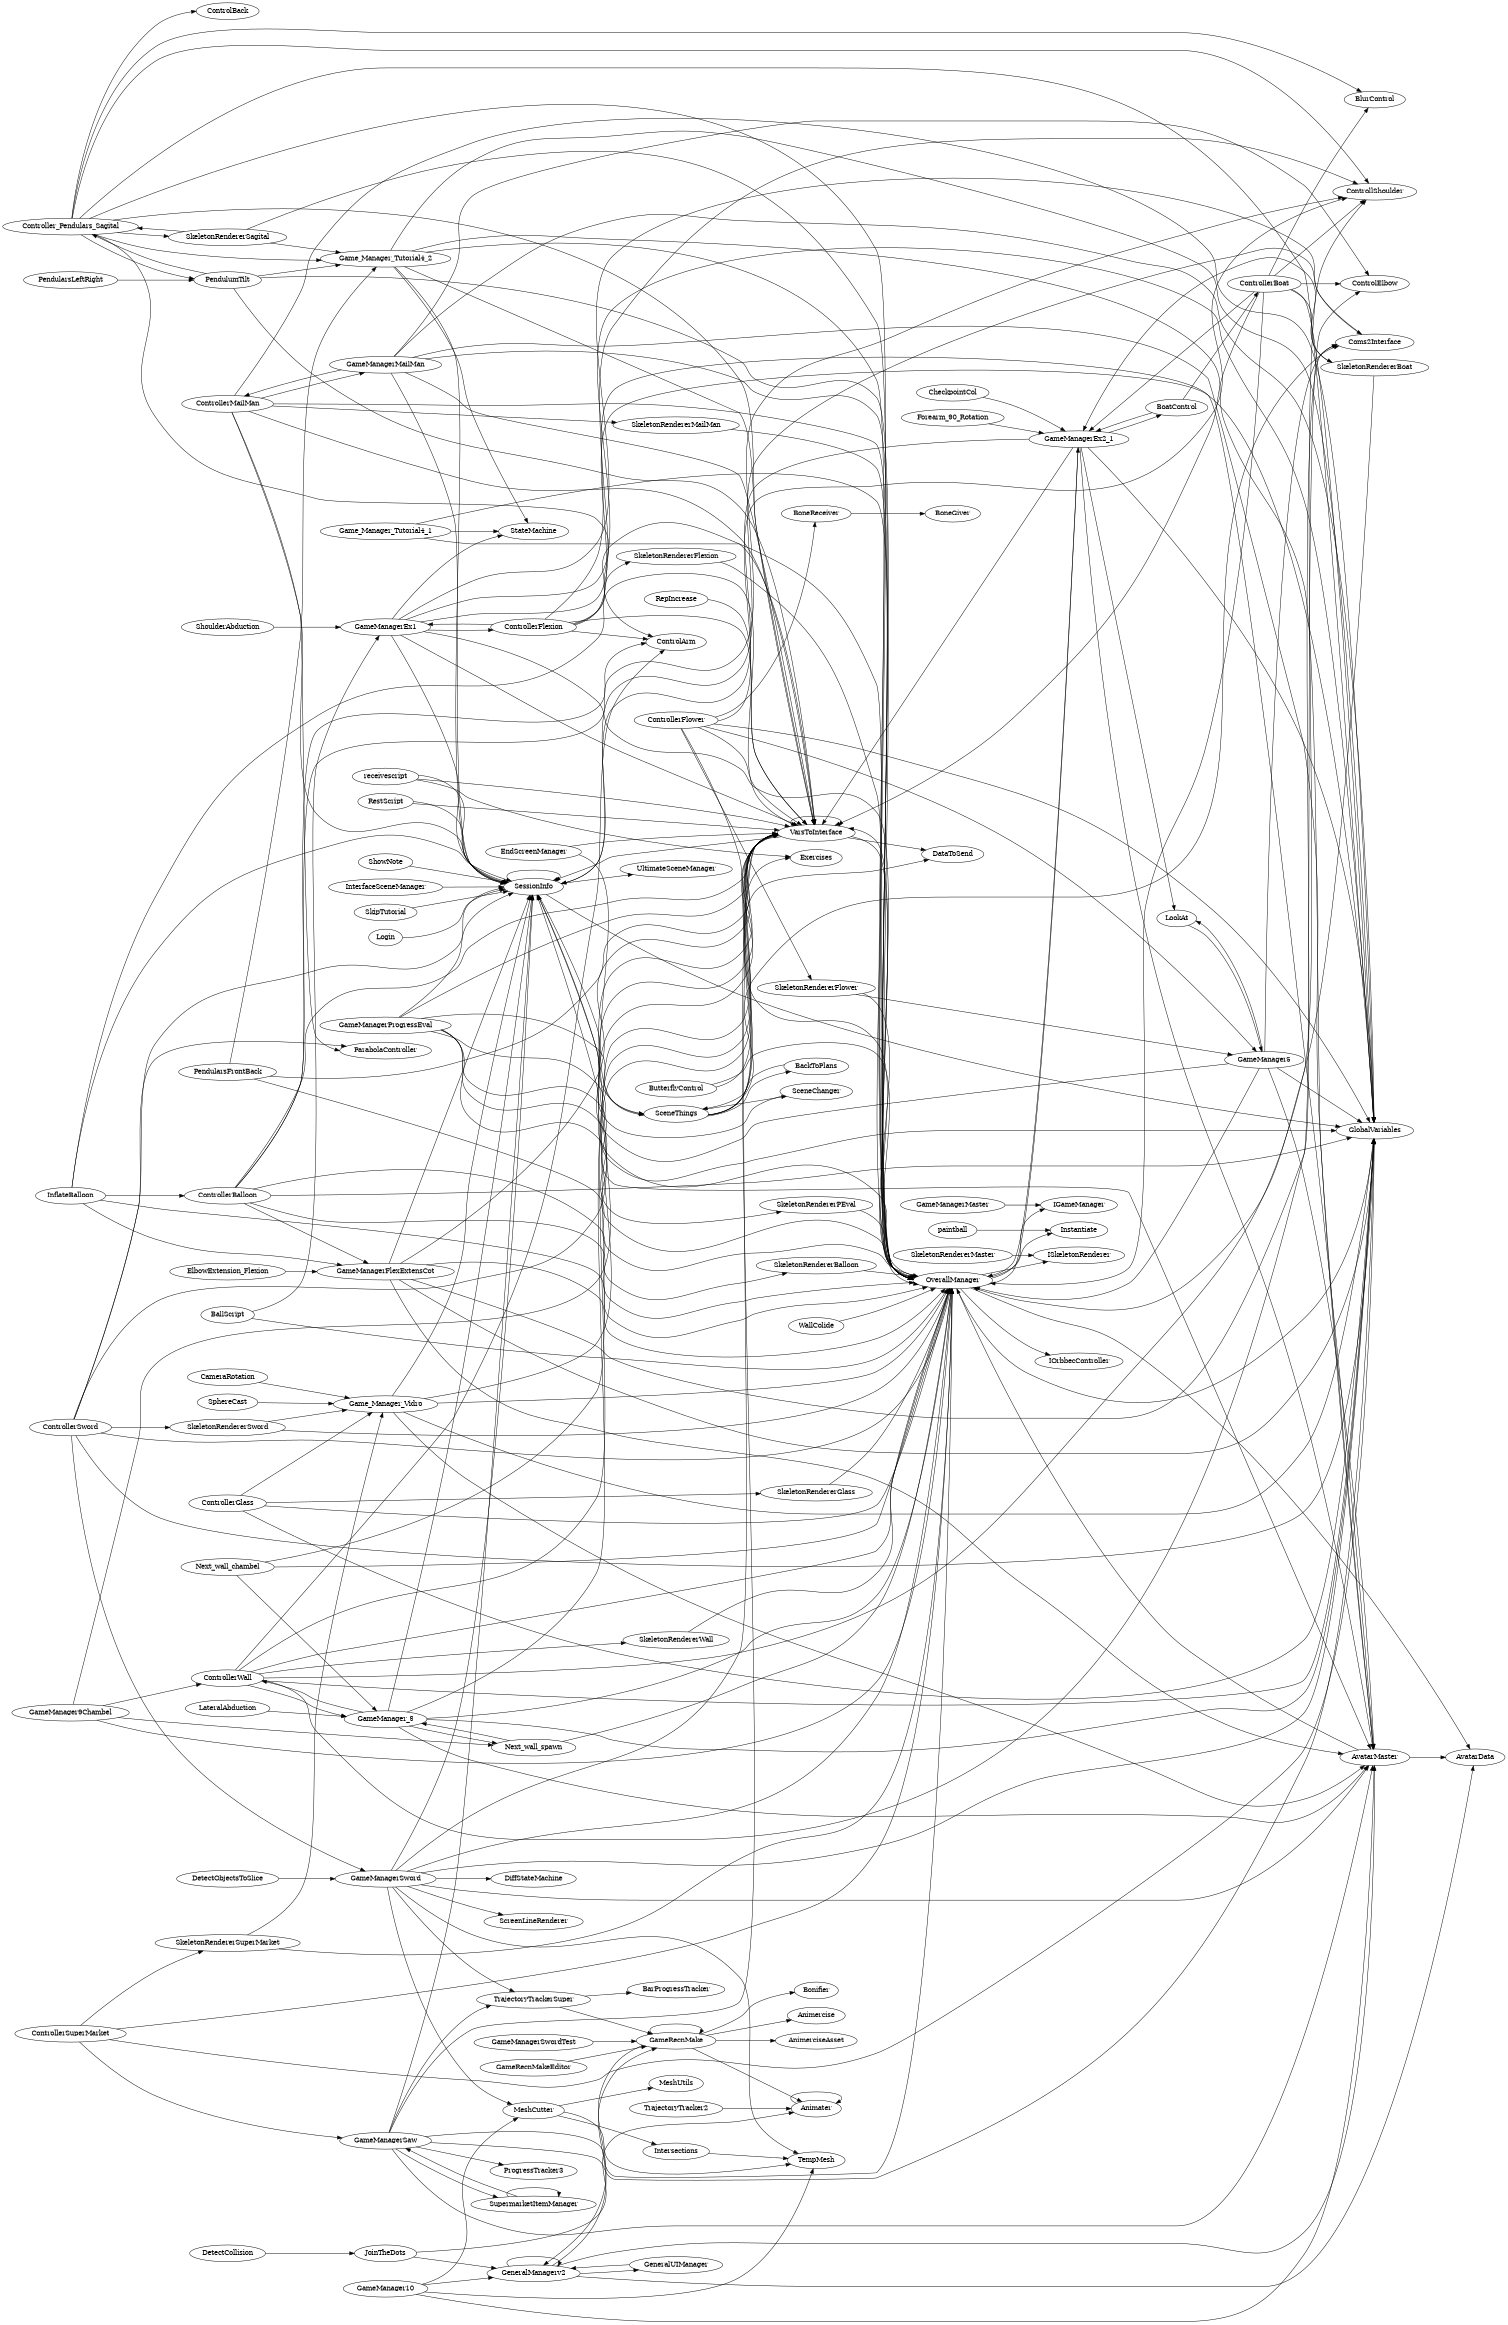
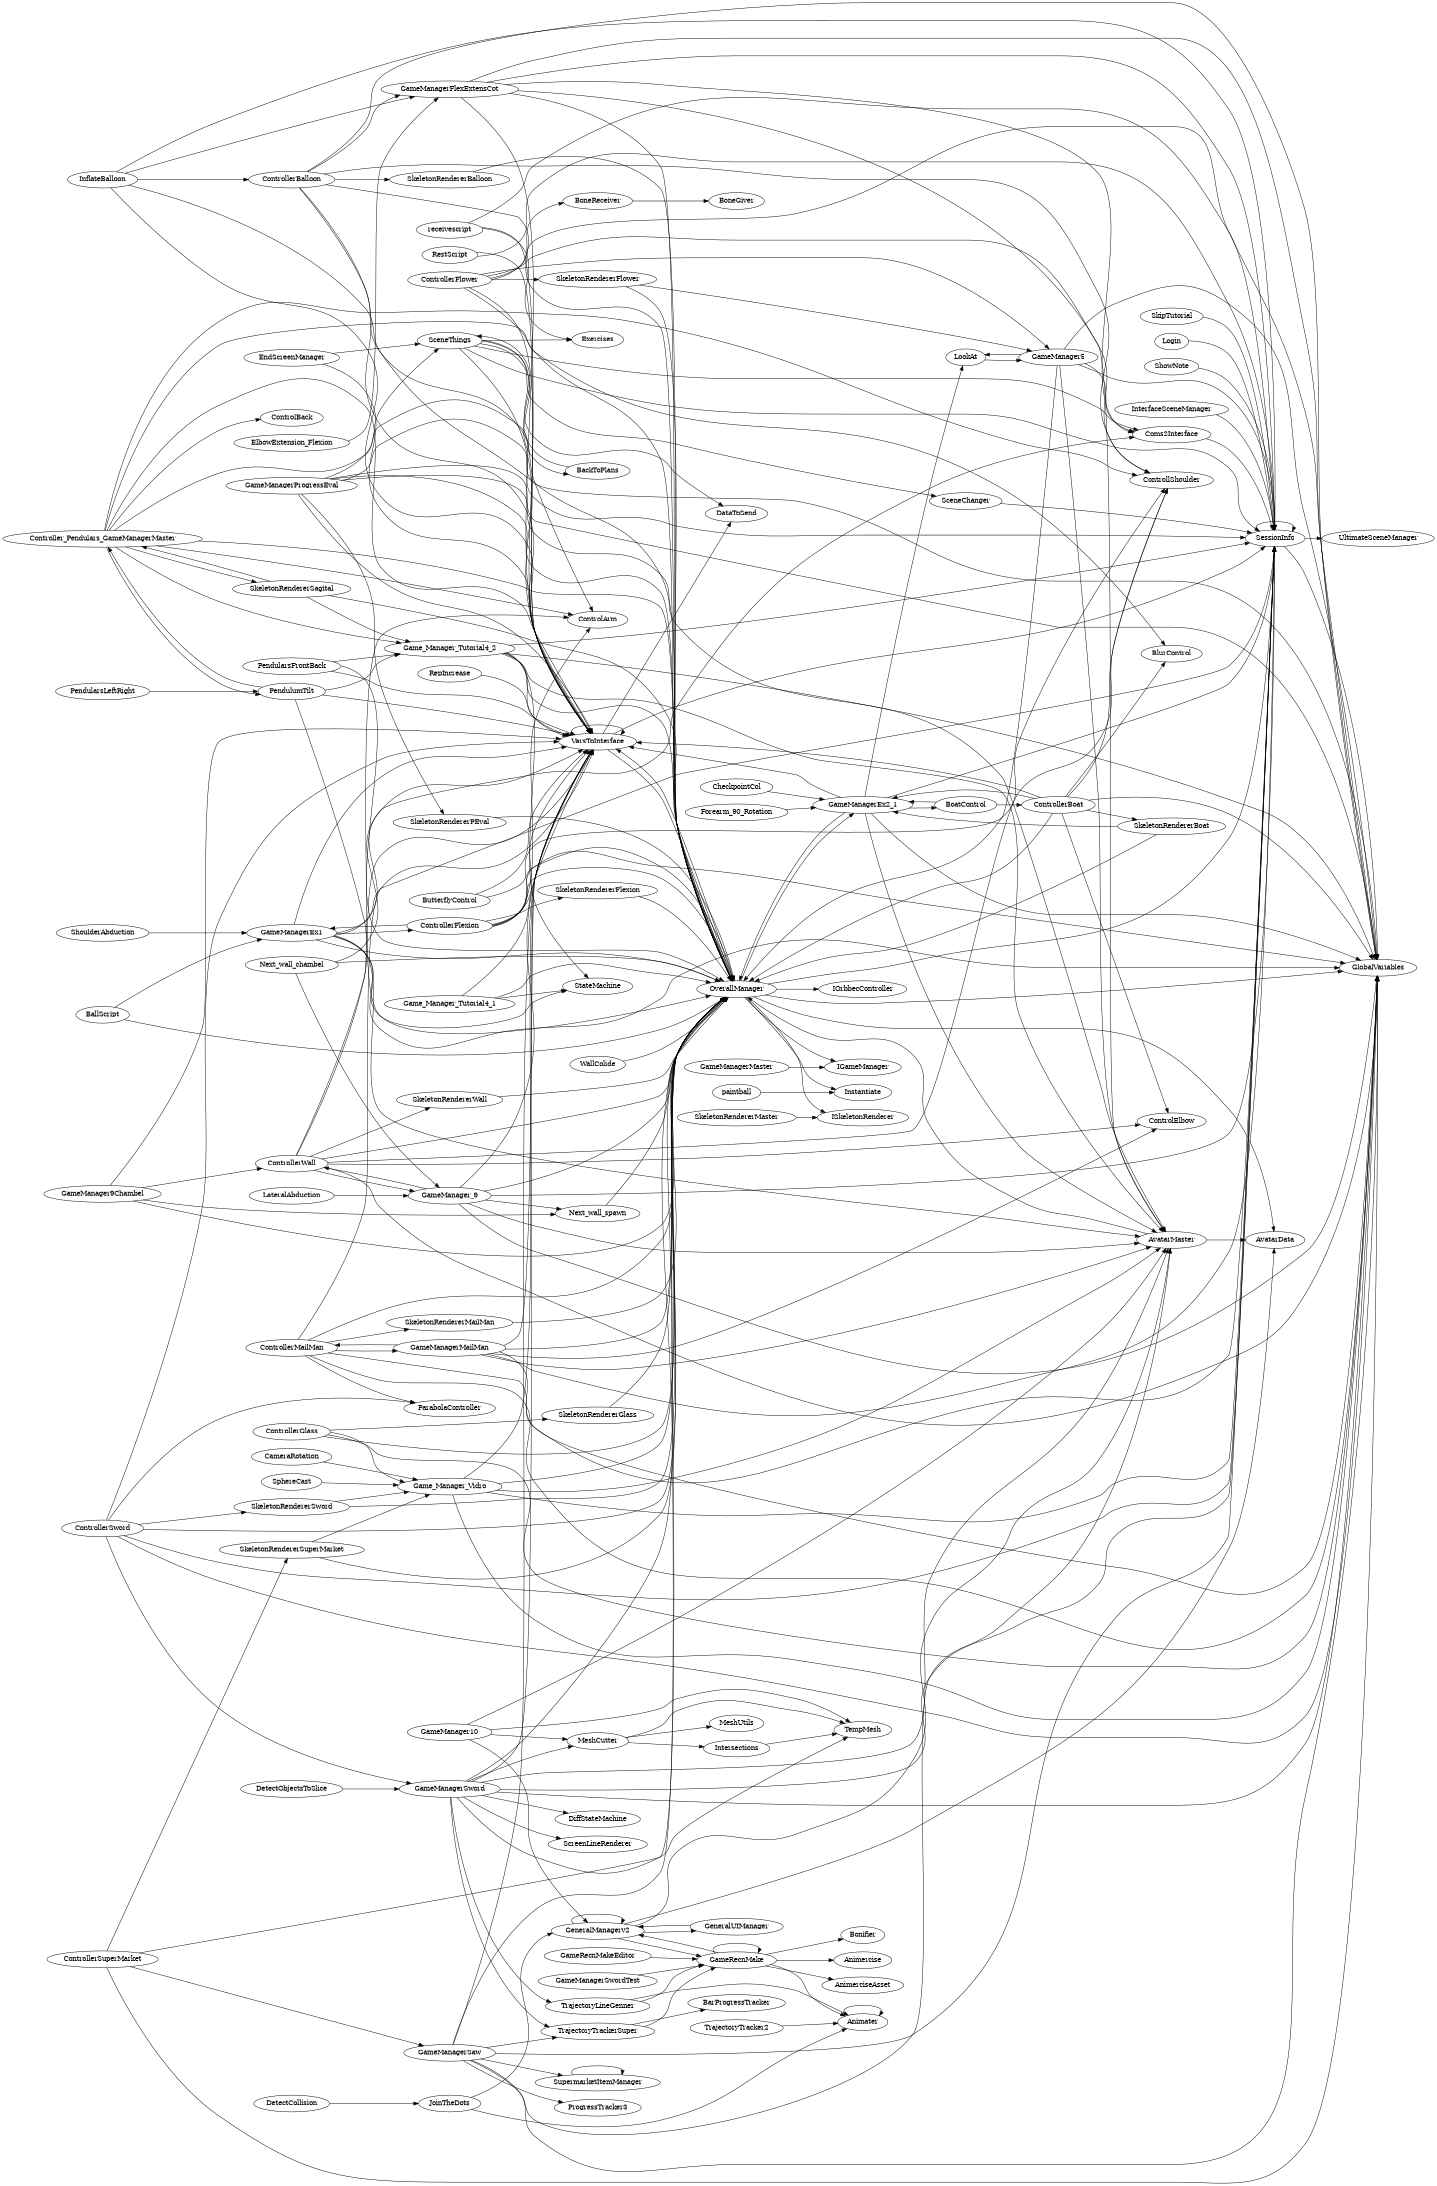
node "Controller_Pendulars_Sagital": label "Controller_Pendulars_Sagital" -> "Controller_Pendulars_GameManagerMaster"
edge "SessionInfo" -> "SceneThings": reversed
edge "Next_wall_spawn" -> "GameManager_9": removed
node "TrajectoryLineGenner": added
edge "SupermarketItemManager" -> "GameManagerSaw": removed
